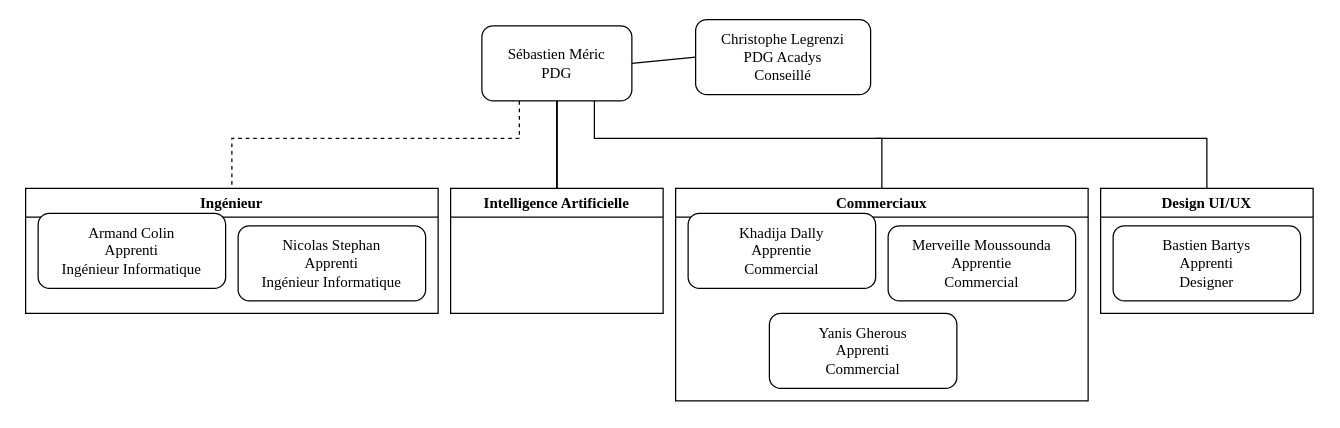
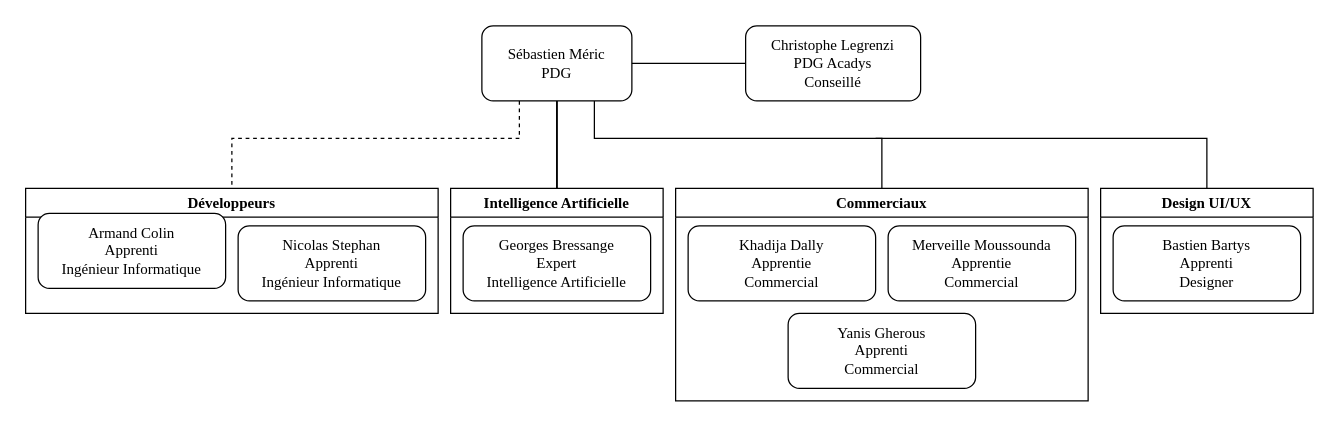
node "Christophe Legrenzi PDG Acadys Conseillé": moved (783, 57) -> (833, 63)
node "Ingénieur": label "Ingénieur" -> "Développeurs"
node "Khadija Dally Apprentie Commercial": moved (782, 251) -> (782, 263)
node "Georges Bressange Expert Intelligence Artificielle": added
node "Yanis Gherous Apprenti Commercial": moved (863, 351) -> (882, 351)
